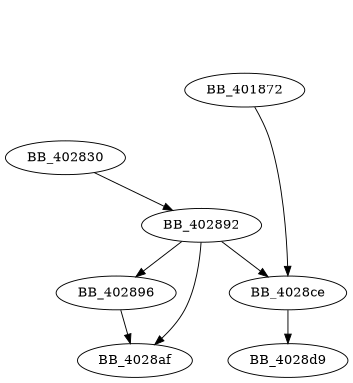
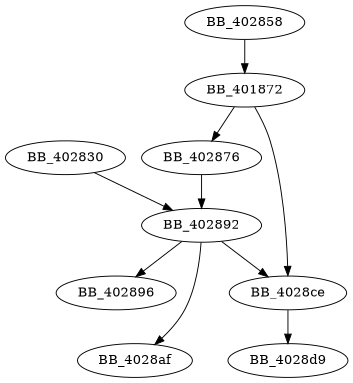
node "BB_402858": added
node "BB_402876": added
edge "BB_402896" -> "BB_4028af": removed
